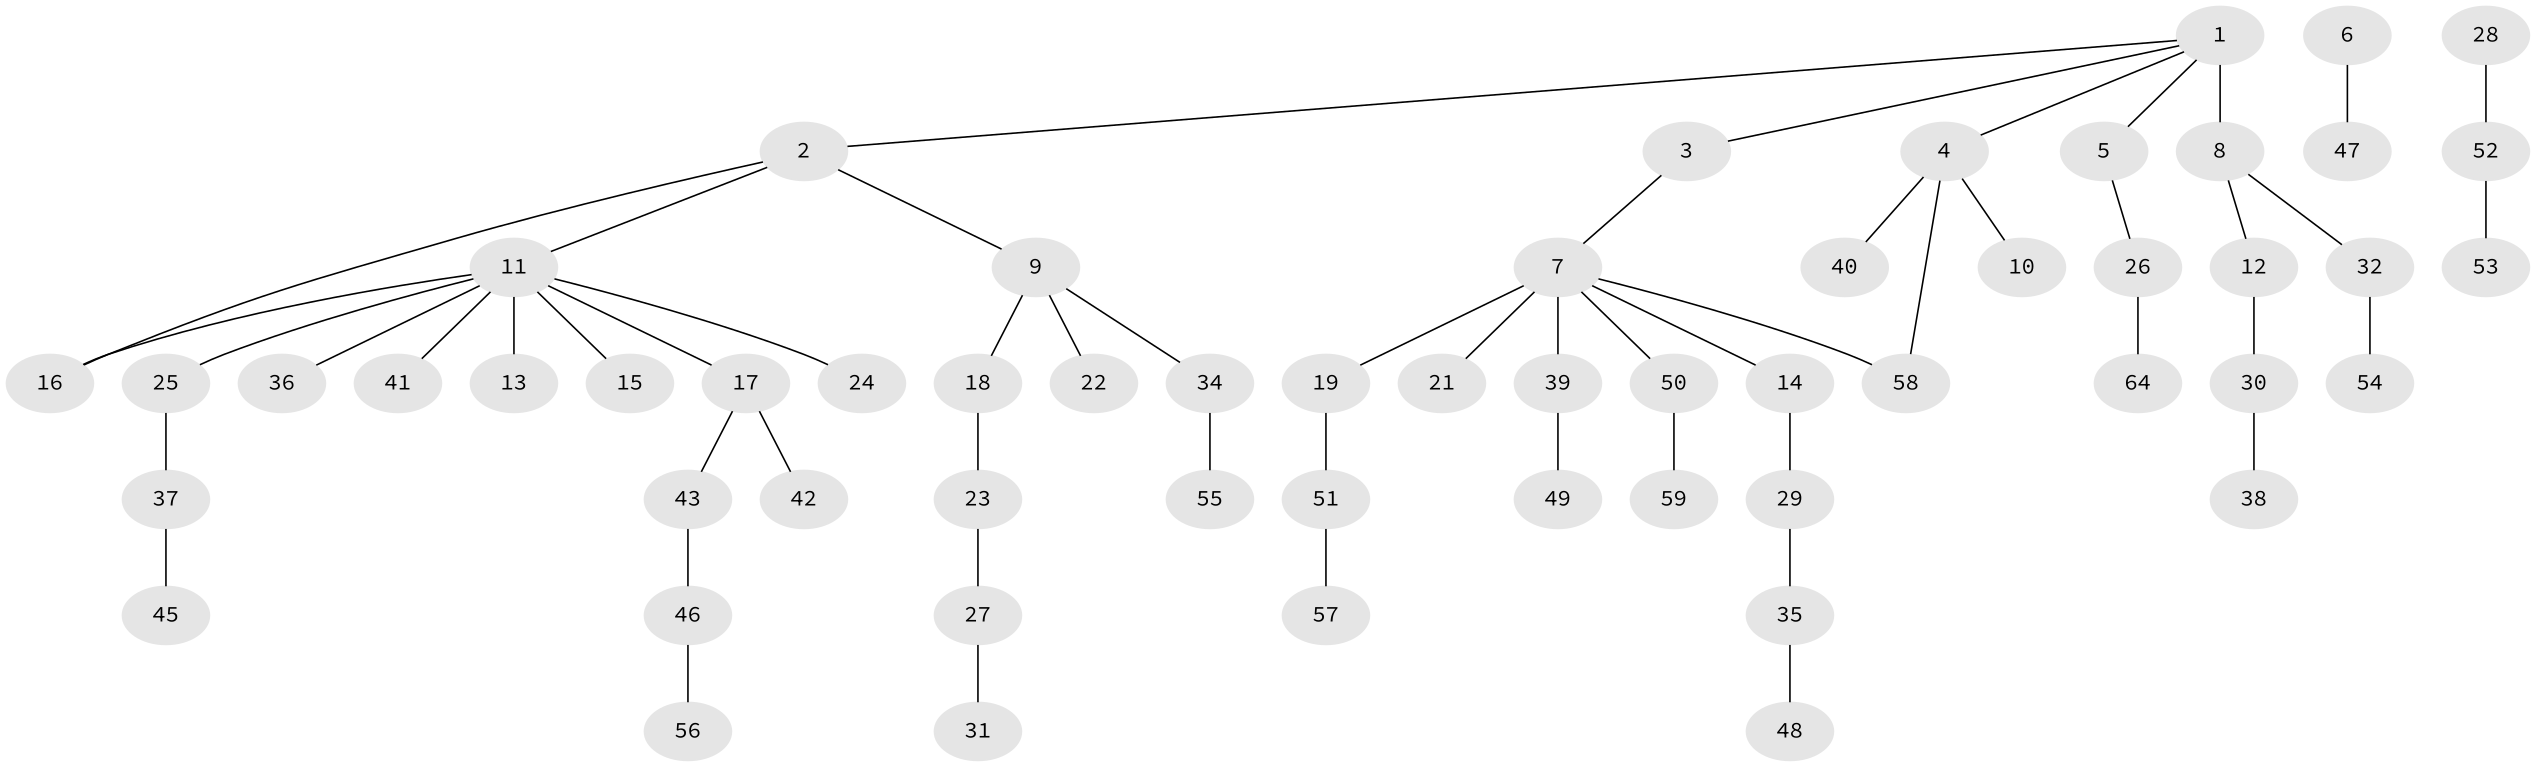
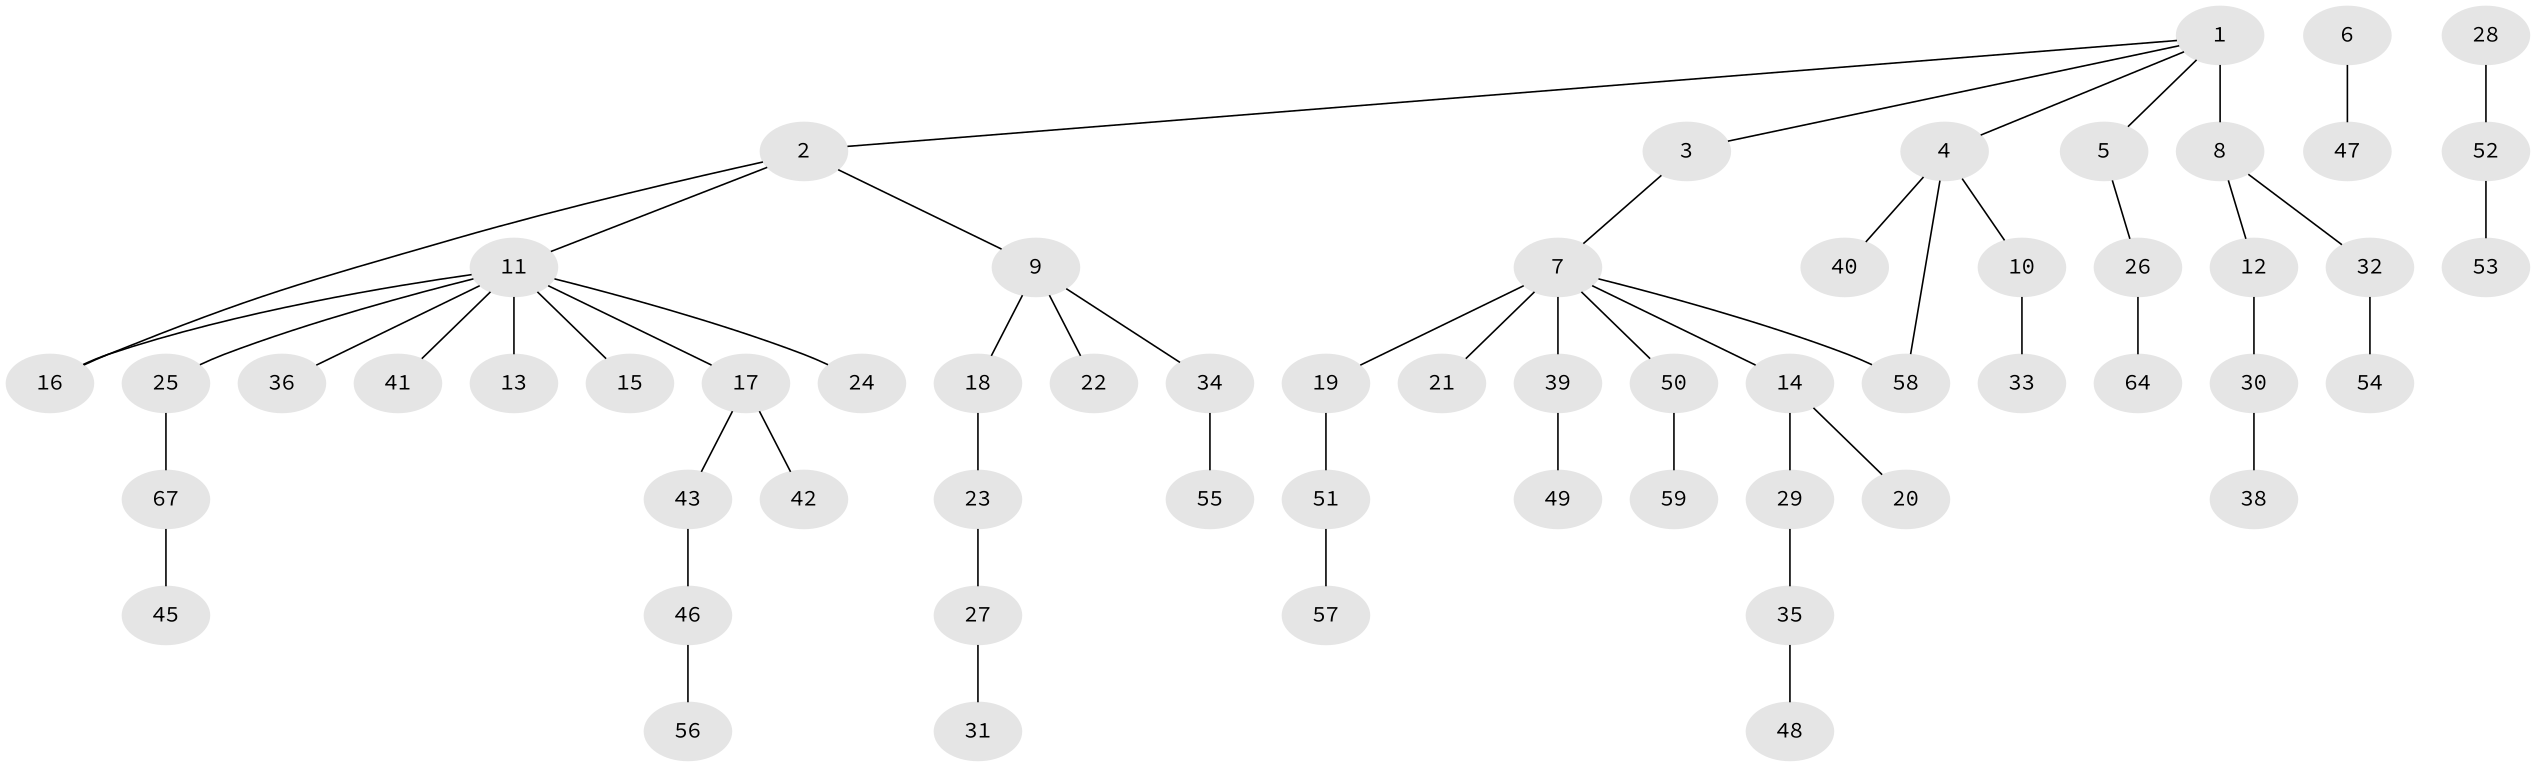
node "33": added
node "37": label "37" -> "67"
node "20": added
